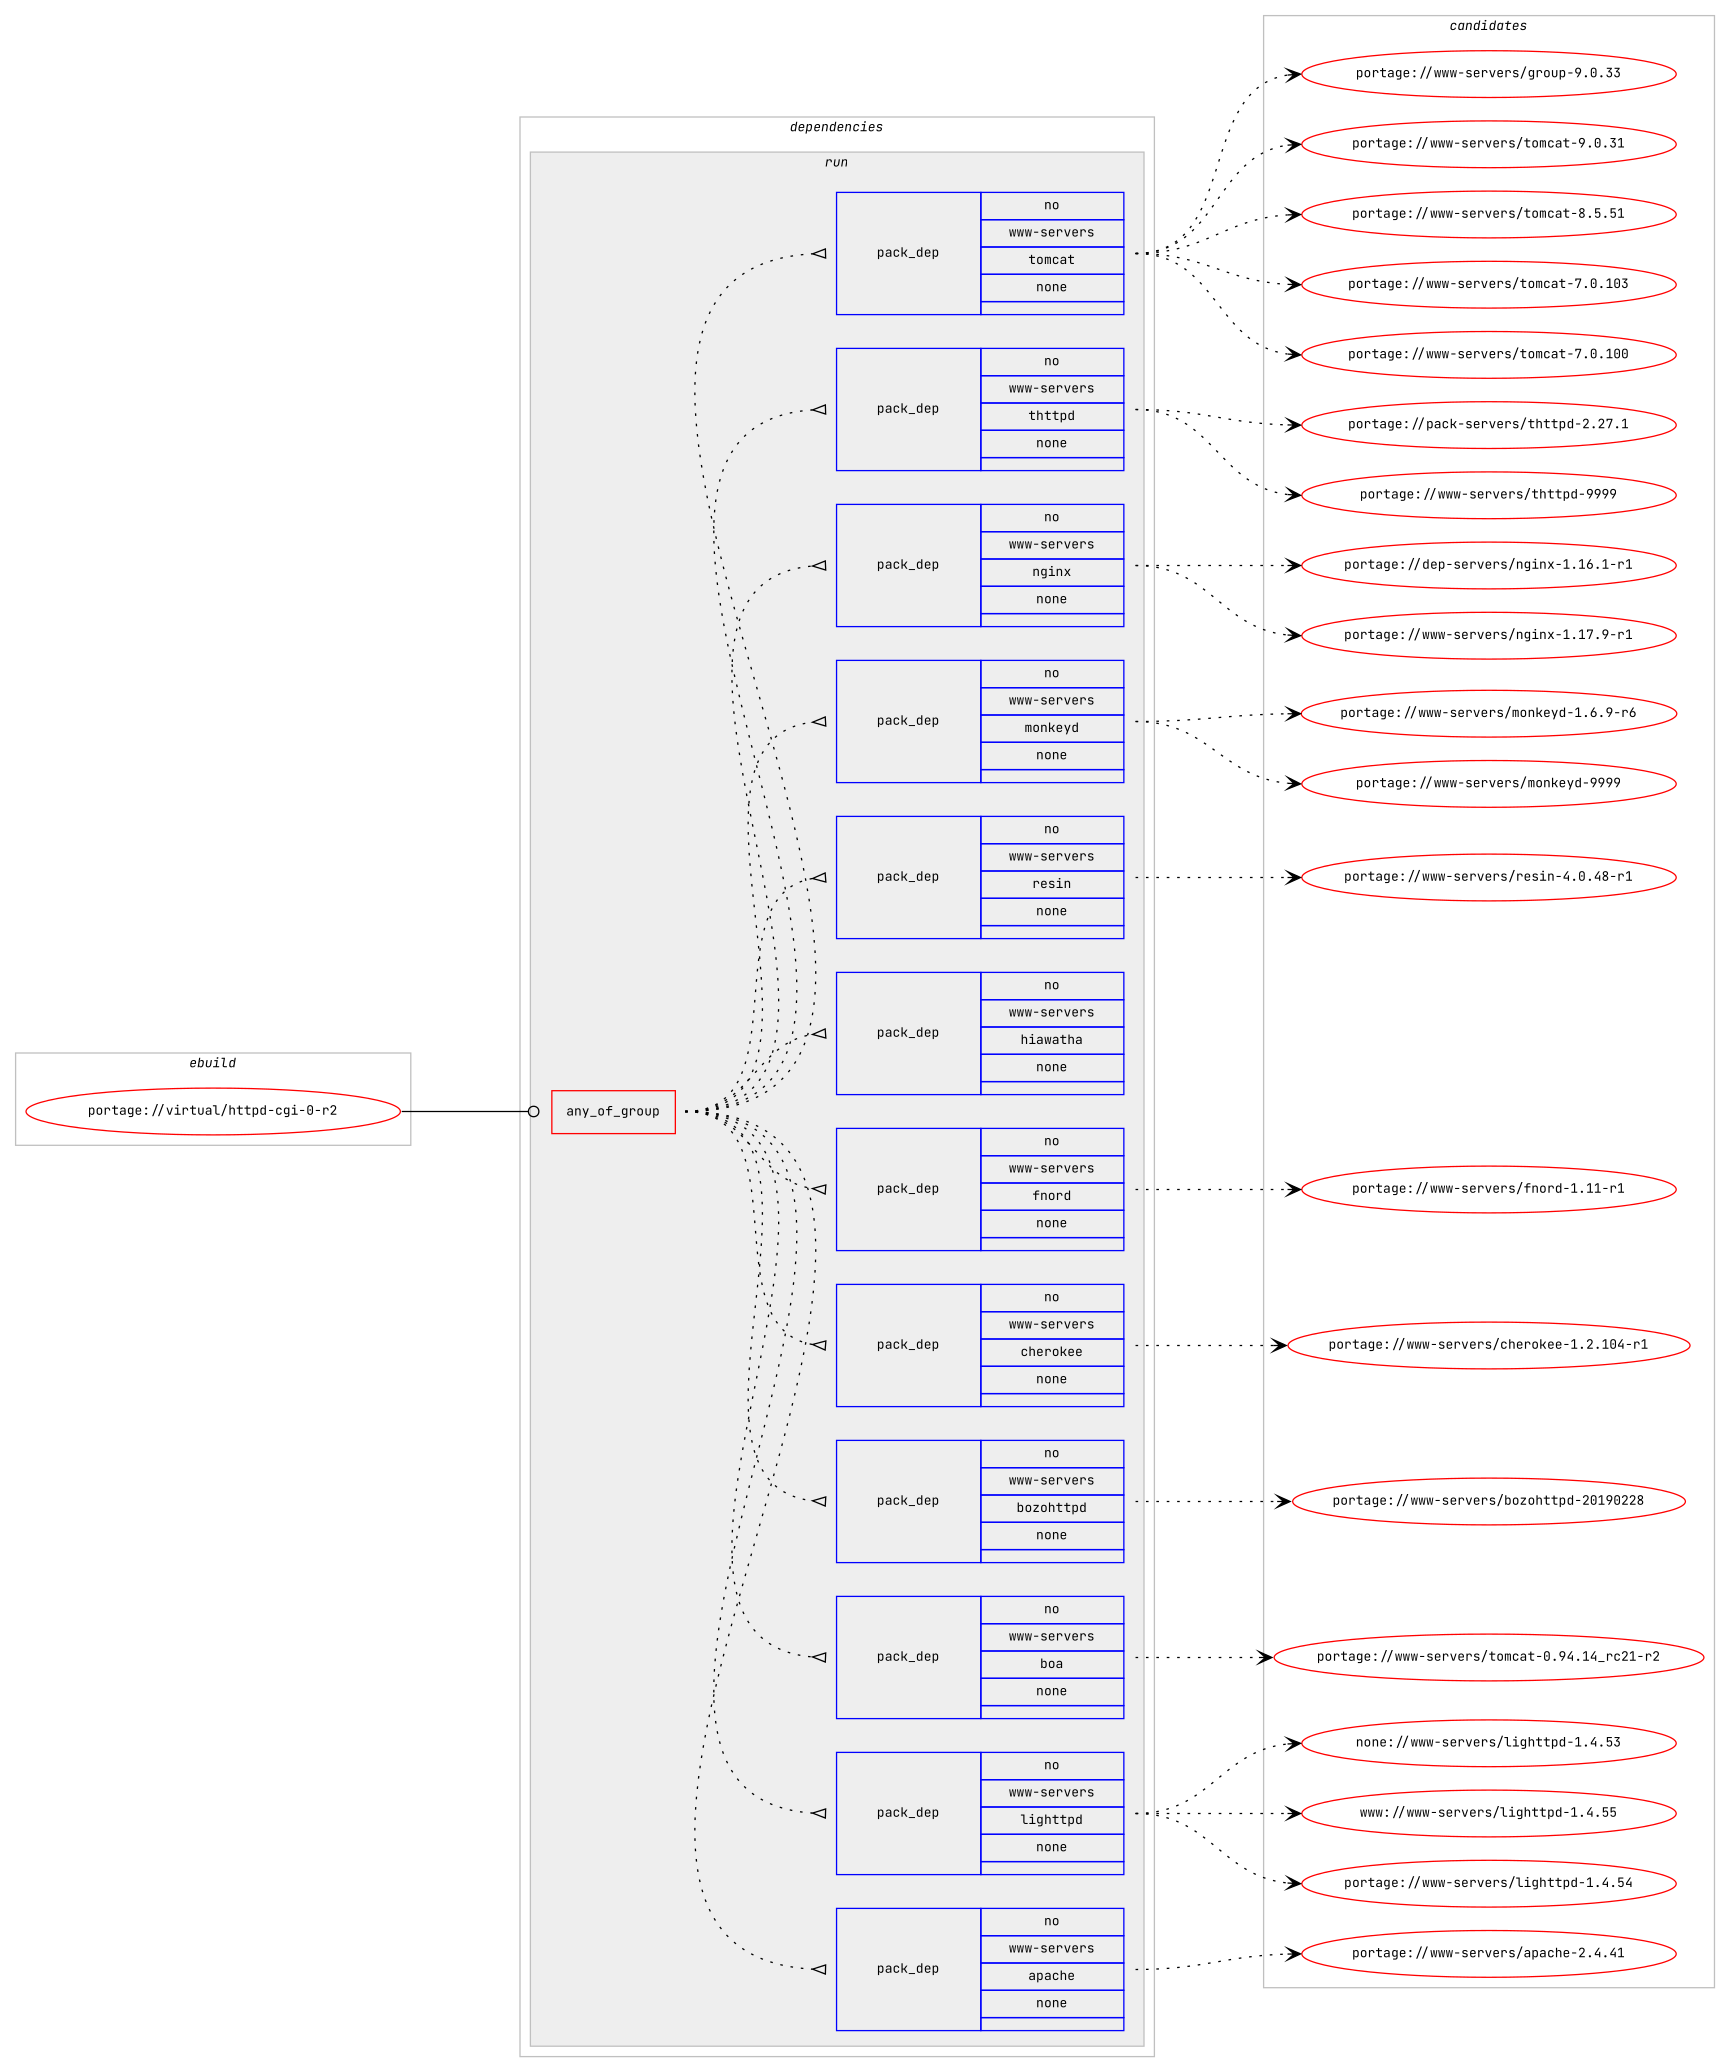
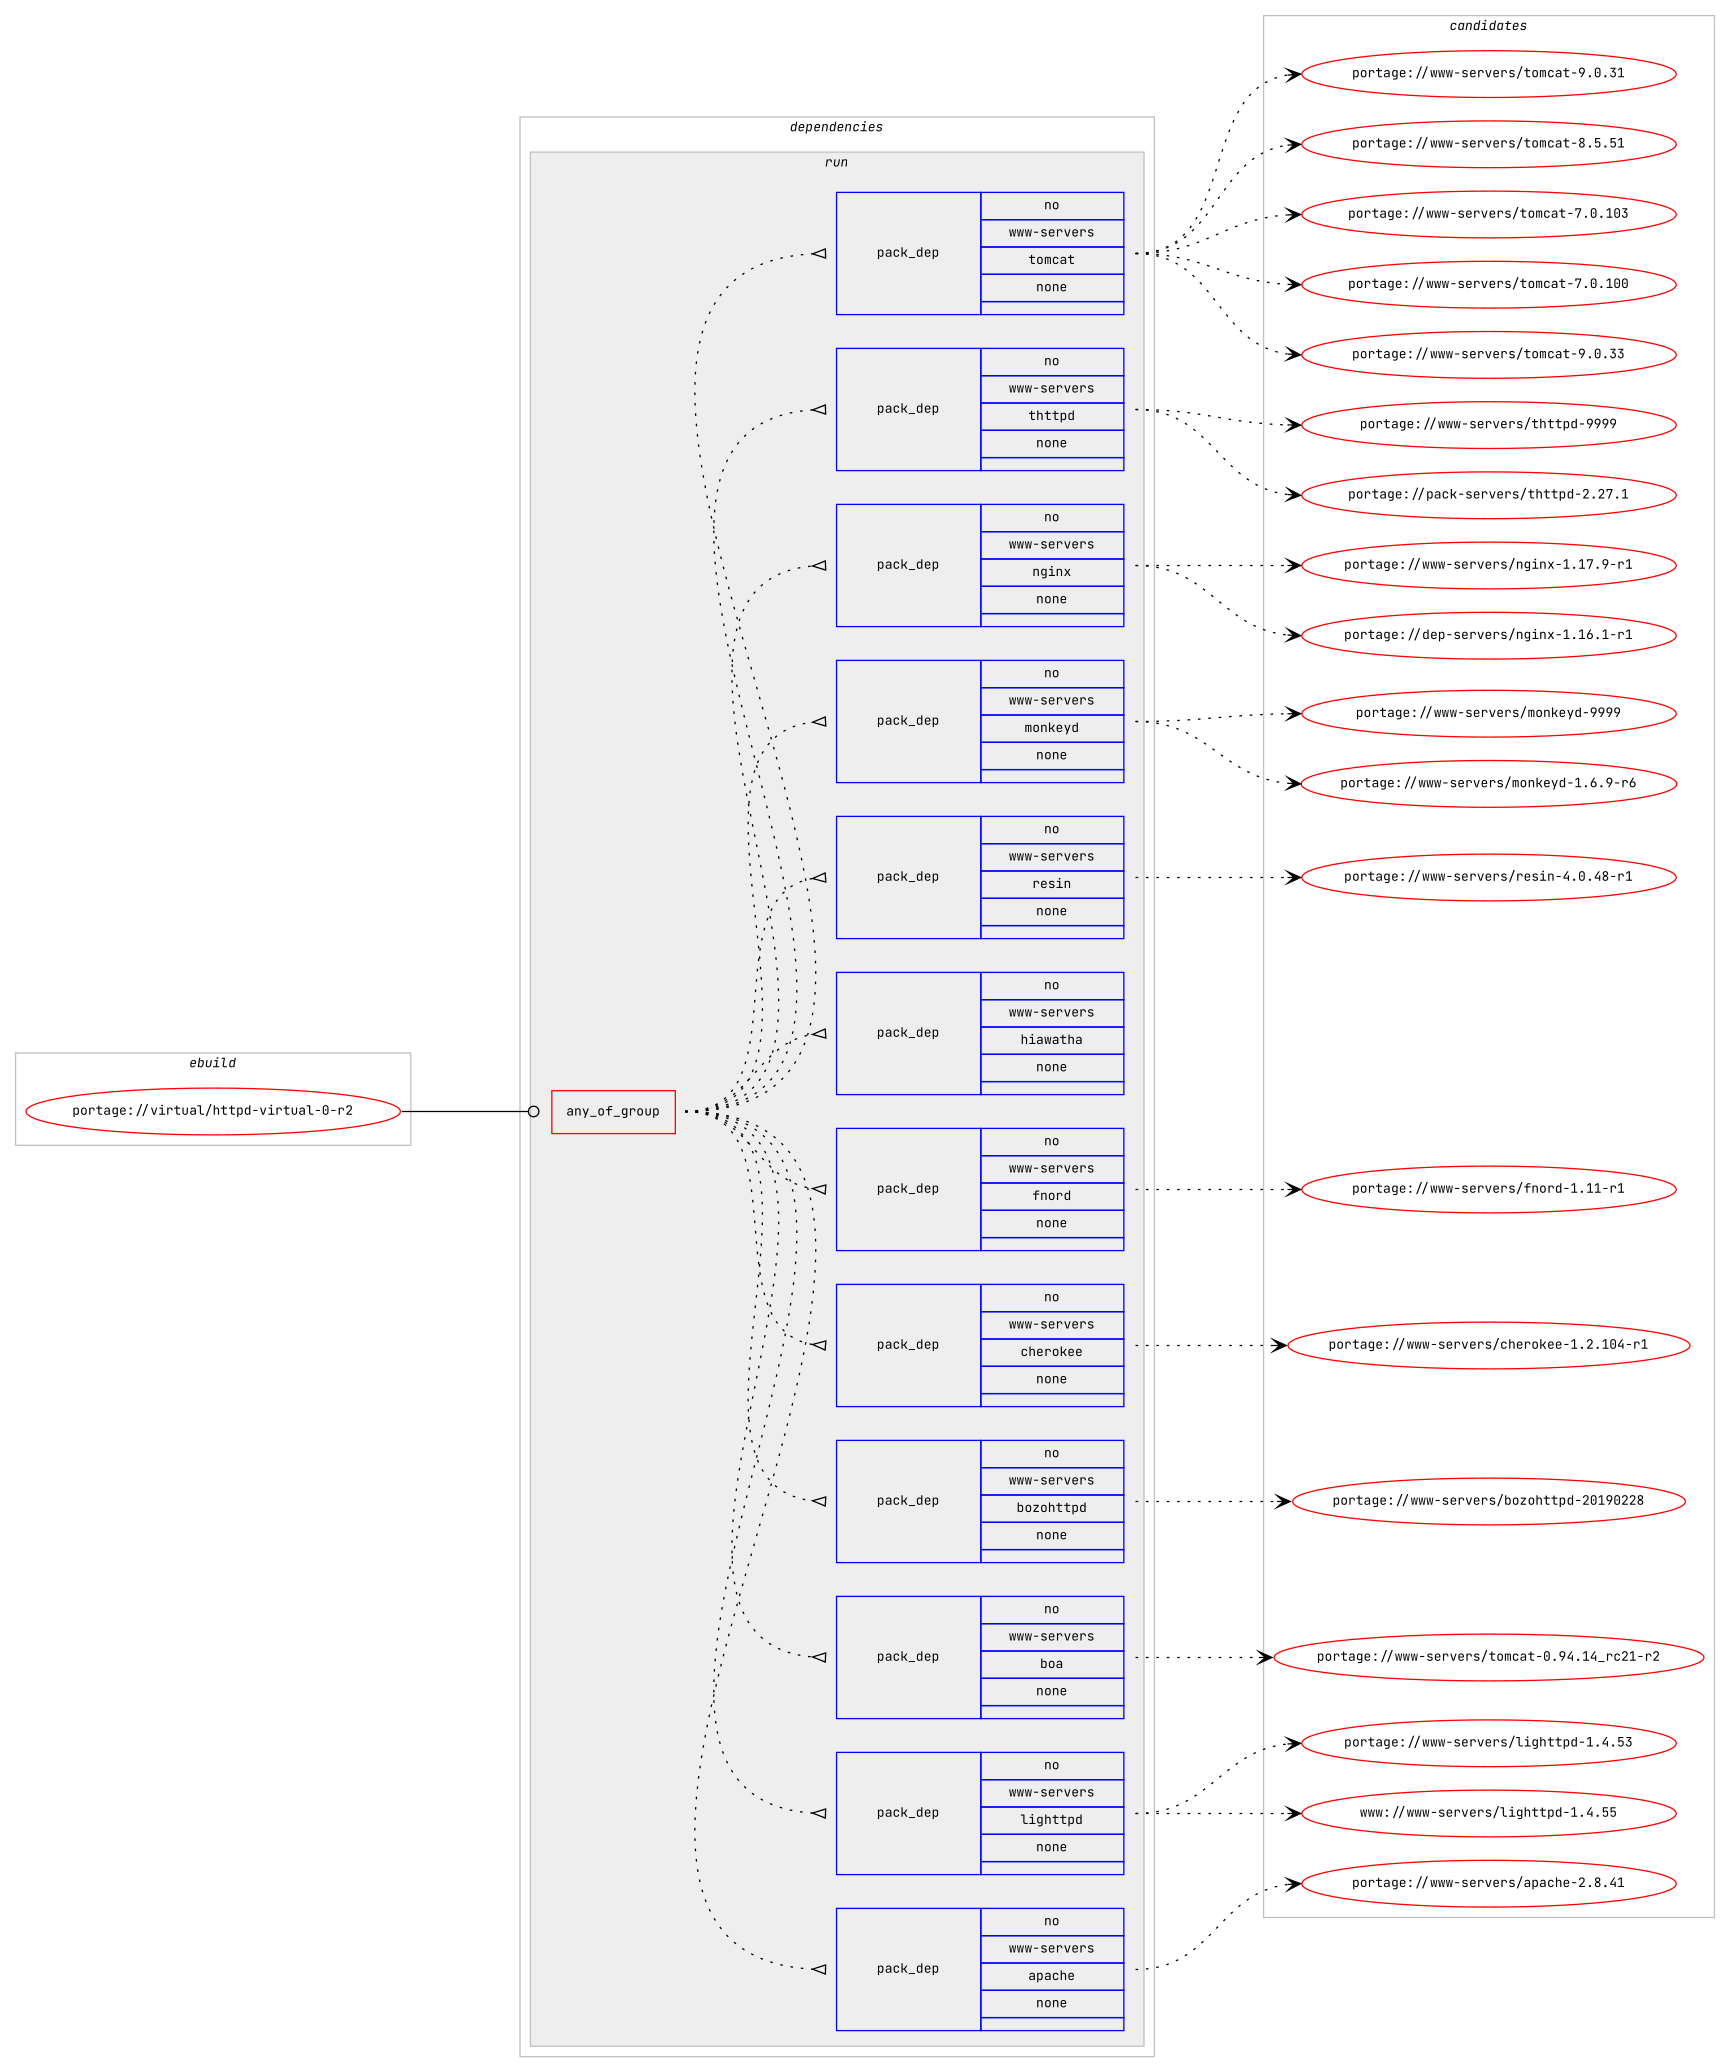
node "portage://www-servers/group-9.0.33": label "portage://www-servers/group-9.0.33" -> "portage://www-servers/tomcat-9.0.33"
node "portage://virtual/httpd-cgi-0-r2": label "portage://virtual/httpd-cgi-0-r2" -> "portage://virtual/httpd-virtual-0-r2"
node "none://www-servers/lighttpd-1.4.53": label "none://www-servers/lighttpd-1.4.53" -> "portage://www-servers/lighttpd-1.4.53"
node "portage://www-servers/lighttpd-1.4.54": removed
node "portage://www-servers/apache-2.4.41": label "portage://www-servers/apache-2.4.41" -> "portage://www-servers/apache-2.8.41"
